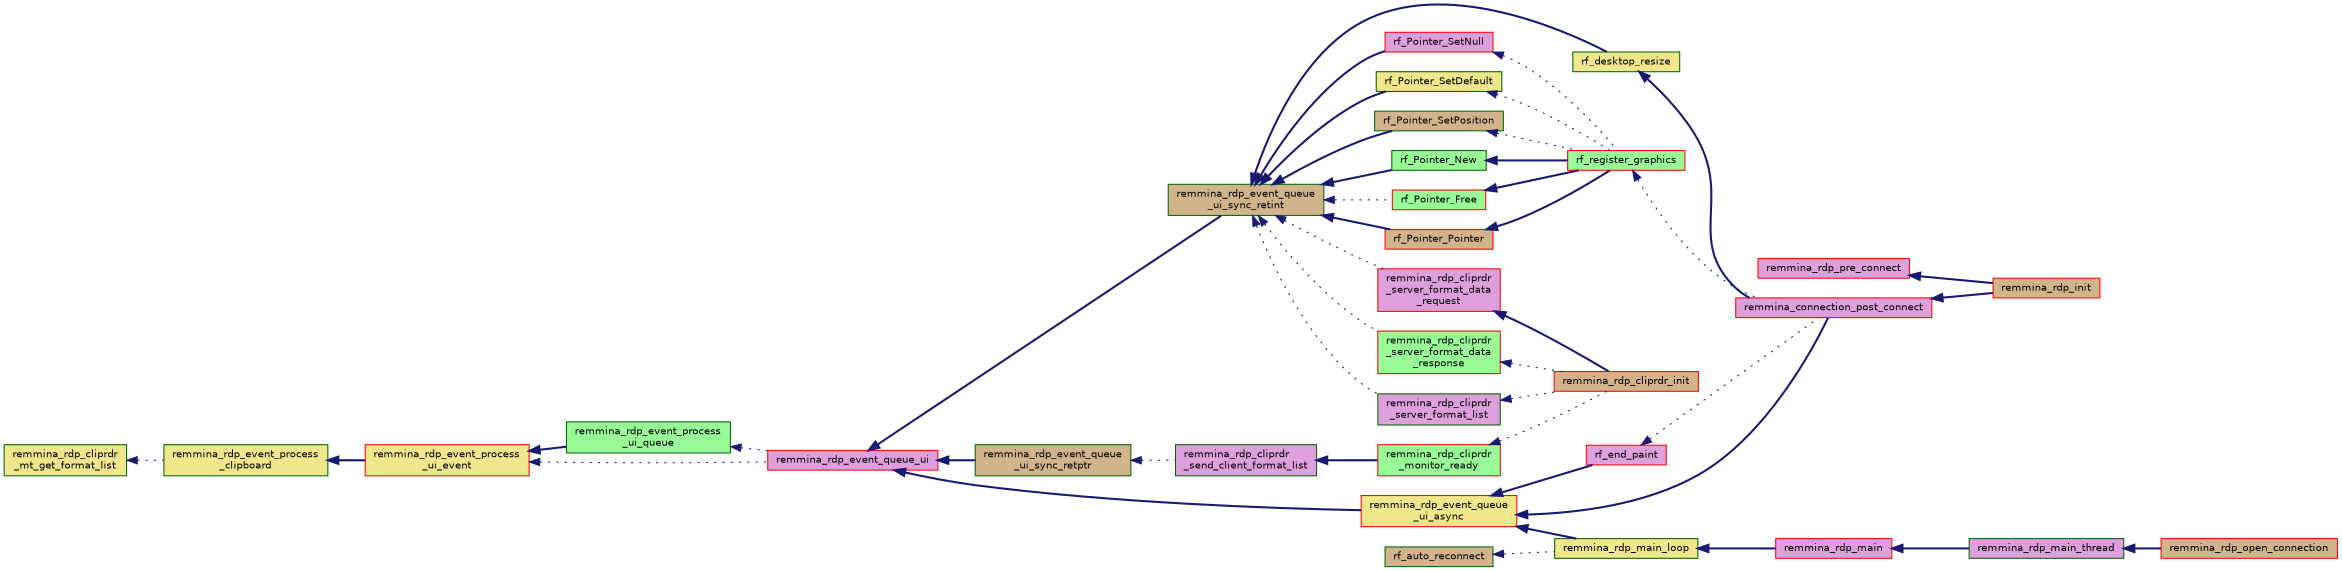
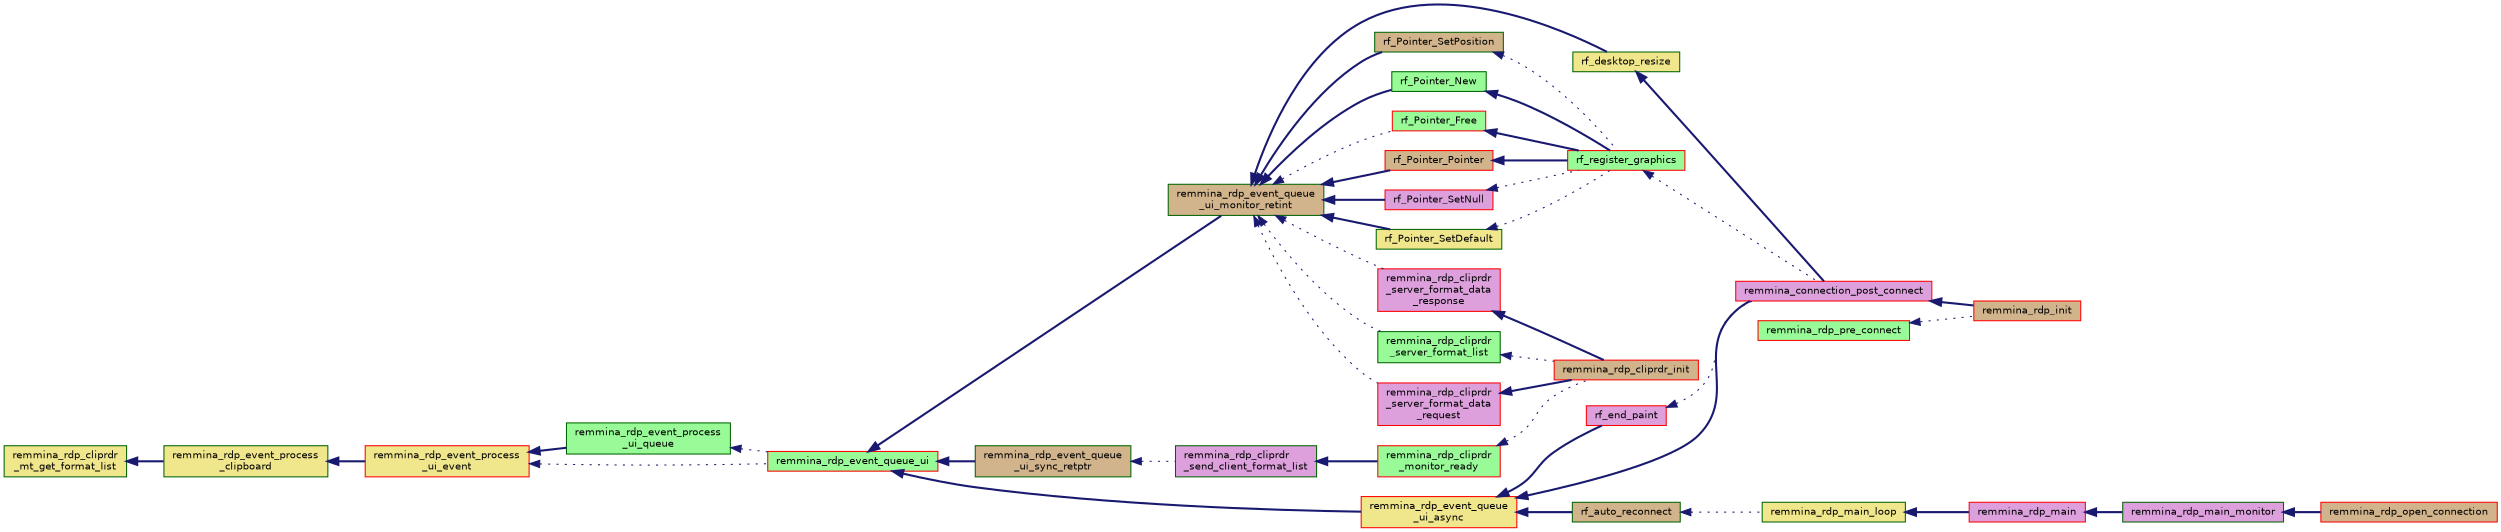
node "remmina_rdp_event_queue _ui_sync_retint": label "remmina_rdp_event_queue _ui_sync_retint" -> "remmina_rdp_event_queue _ui_monitor_retint"
node "remmina_rdp_pre_connect": fillcolor plum -> palegreen
edge "remmina_rdp_init" -> "remmina_rdp_pre_connect": style bold -> dotted
node "remmina_rdp_cliprdr _server_format_data _response": fillcolor palegreen -> plum
edge "remmina_rdp_cliprdr_init" -> "remmina_rdp_cliprdr _server_format_data _response": style dotted -> bold
node "remmina_rdp_cliprdr _server_format_list": fillcolor plum -> palegreen
edge "remmina_rdp_event_process _clipboard" -> "remmina_rdp_cliprdr _mt_get_format_list": style dotted -> bold
node "remmina_rdp_event_queue_ui": fillcolor plum -> palegreen
edge "remmina_rdp_main_loop" -> "remmina_rdp_event_queue _ui_async": now "rf_auto_reconnect" -> "remmina_rdp_event_queue _ui_async"
node "remmina_rdp_main_thread": label "remmina_rdp_main_thread" -> "remmina_rdp_main_monitor"
